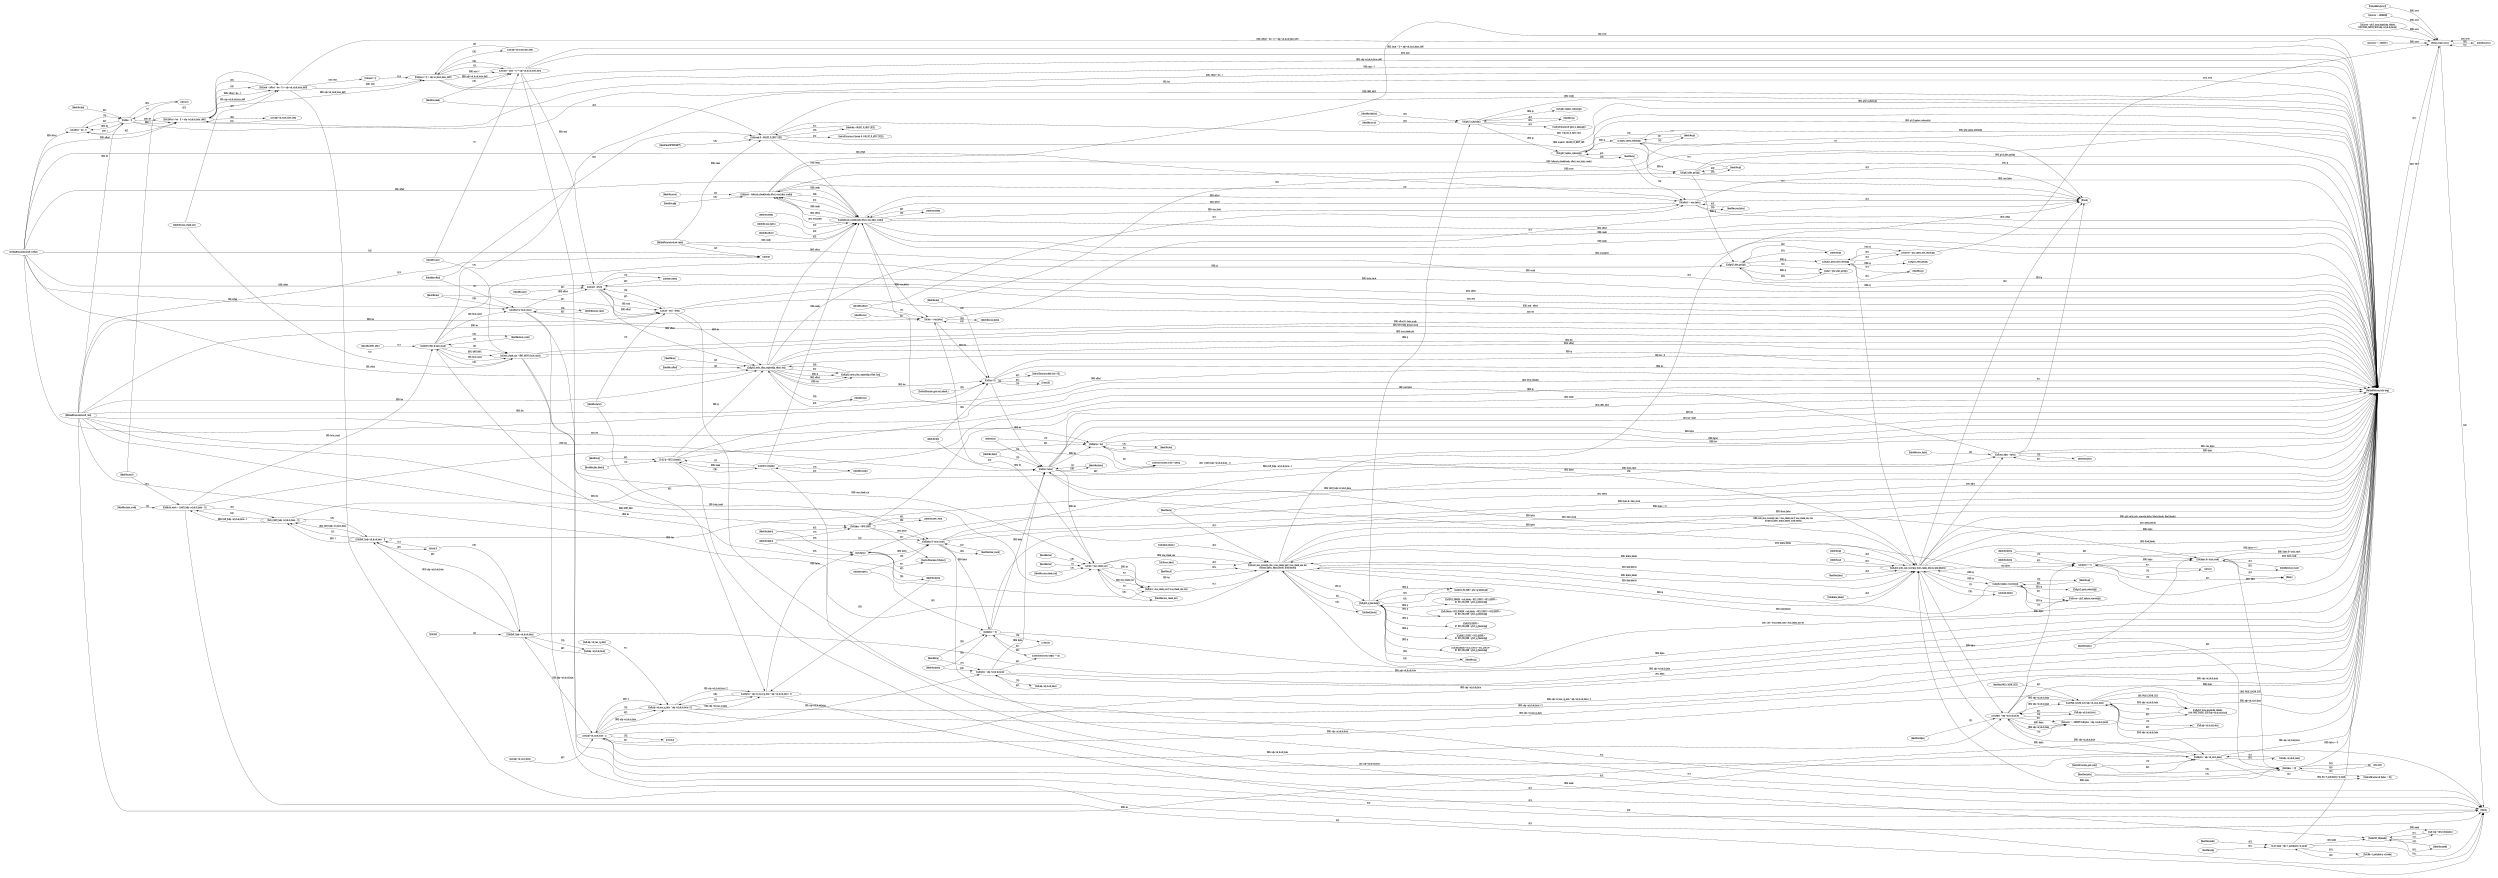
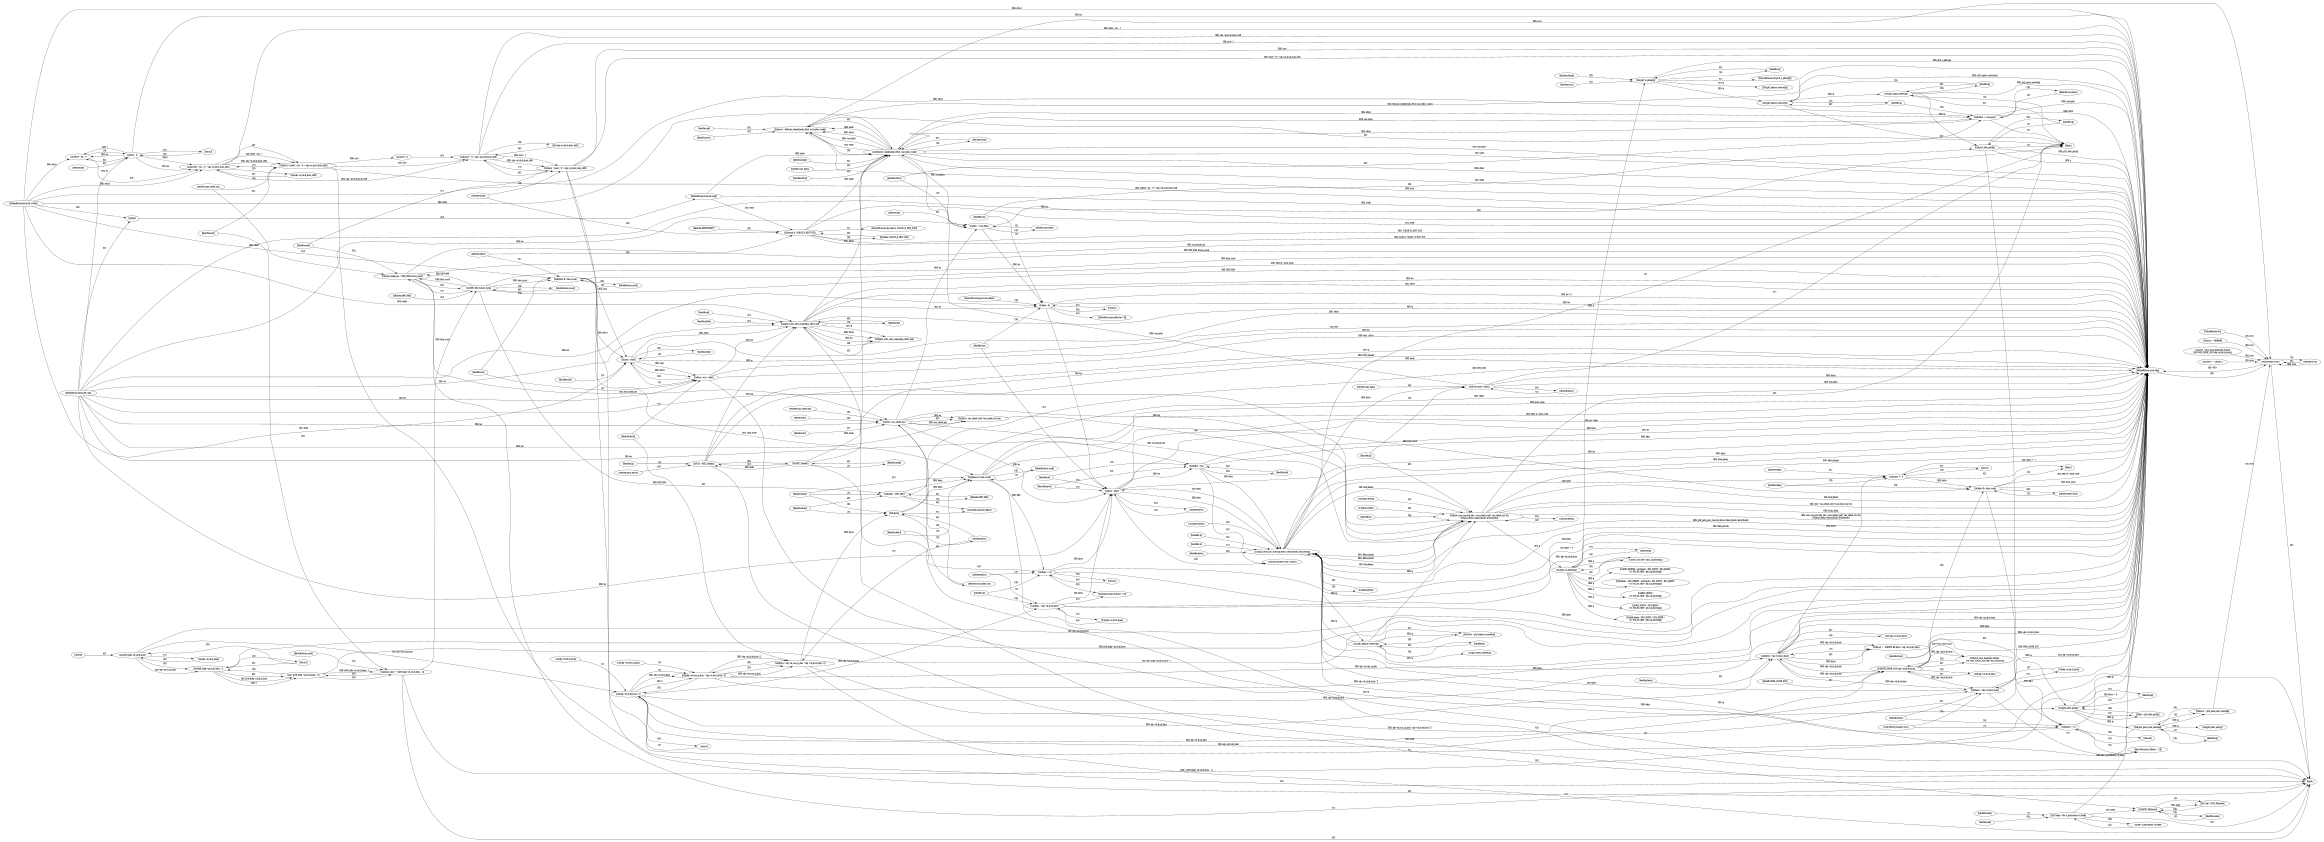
edge "(MethodParameterIn,int mode)" -> "1000101": reversed
edge "(Call,len < bytes)" -> "(Call,len > max_chunk_size)": reversed
